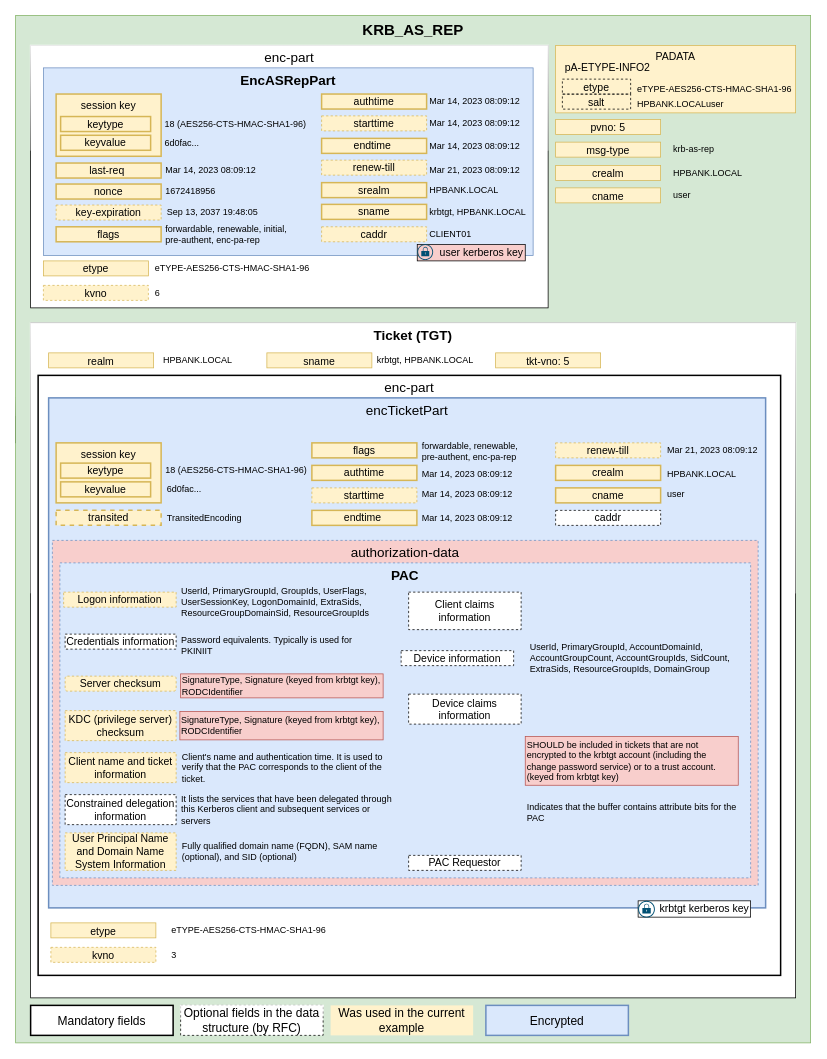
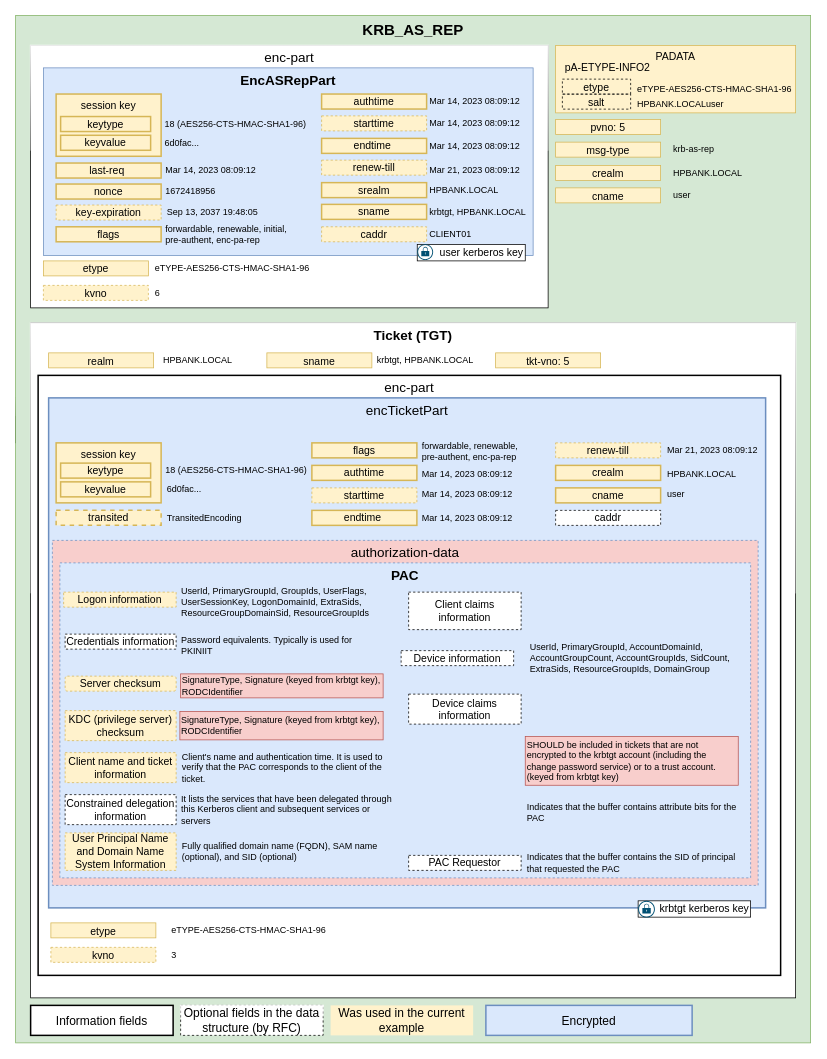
node "user kerberos key": fillcolor #f8cecc -> #ffffff
node "Indicates that the buffer contains the SID of principal that requested the PAC": added
node "Mandatory fields": label "Mandatory fields" -> "Information fields"
node "Encrypted": size 143x30 -> 206x30
